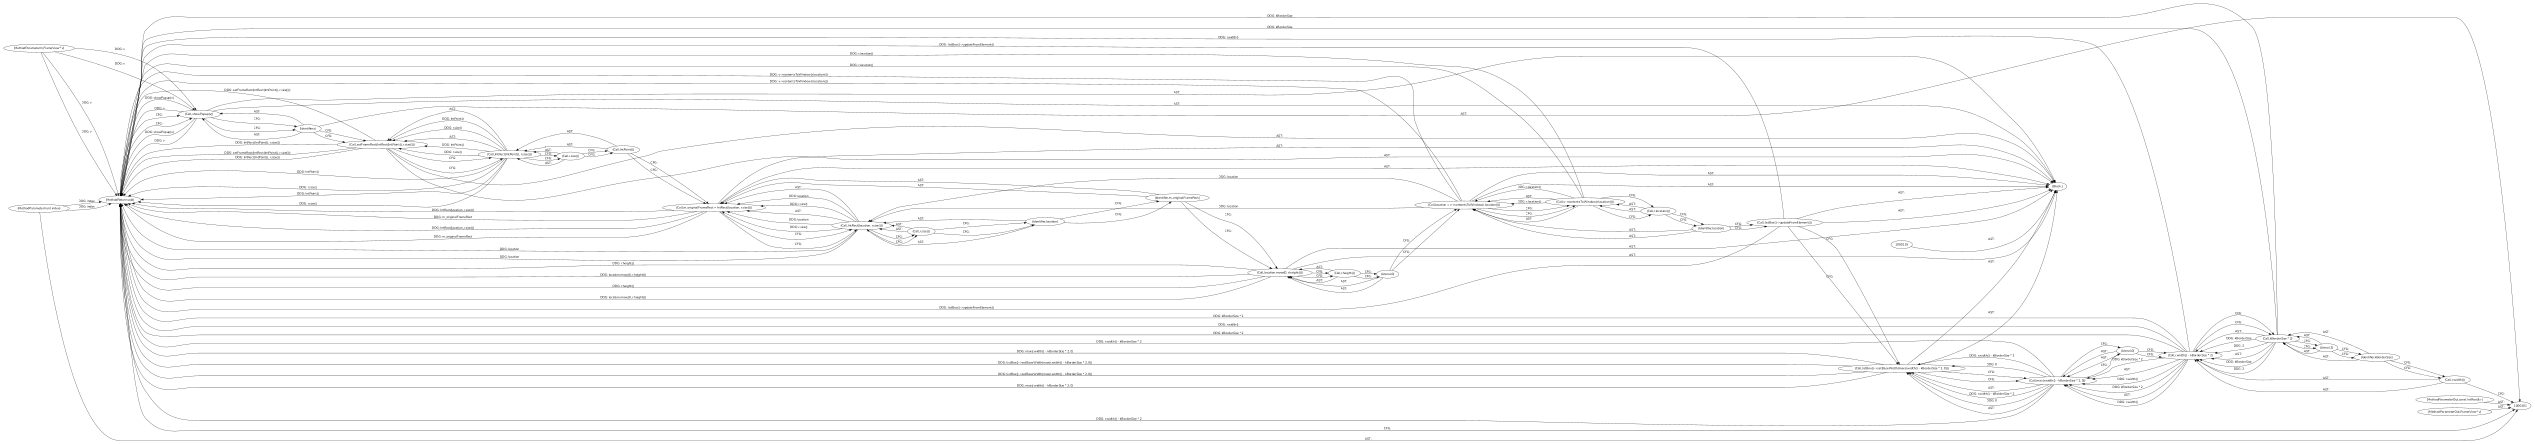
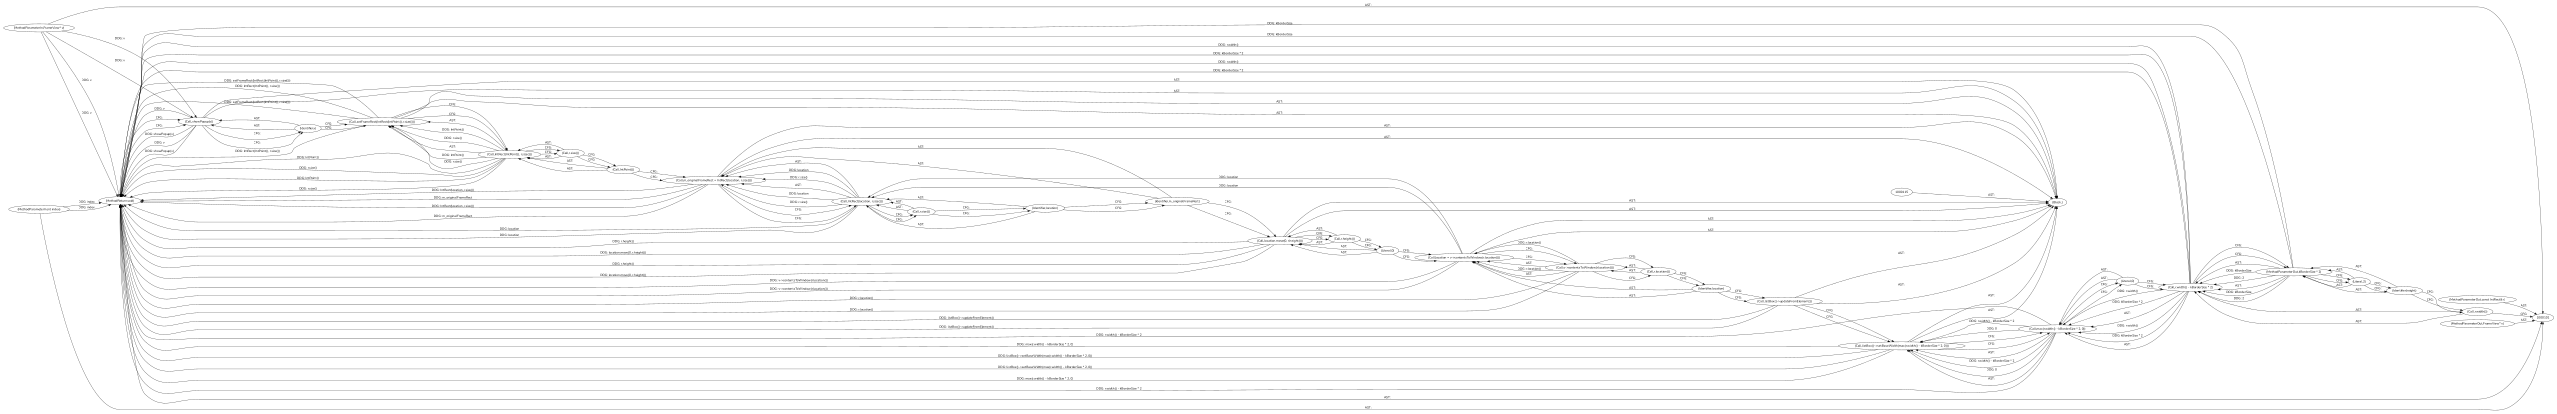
edge "(Identifier,v)" -> "1000101": now "(MethodParameterIn,FrameView* v)" -> "1000101"
node "(Call,kBorderSize * 2)": label "(Call,kBorderSize * 2)" -> "(MethodParameterOut,kBorderSize * 2)"
node "(Identifier,kBorderSize)": label "(Identifier,kBorderSize)" -> "(Identifier,height)"
edge "(MethodReturn,void)" -> "1000101": label "CFG: " -> "AST: "
